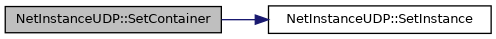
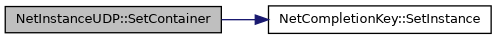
node "NetInstanceUDP::SetInstance": label "NetInstanceUDP::SetInstance" -> "NetCompletionKey::SetInstance"
